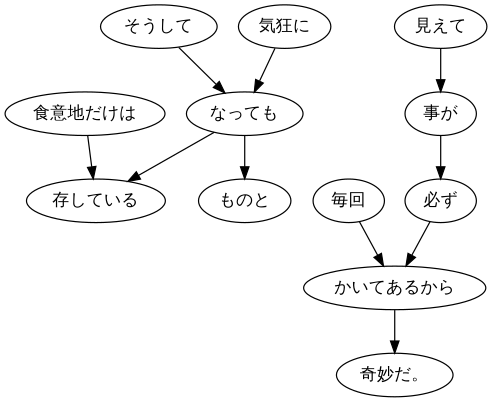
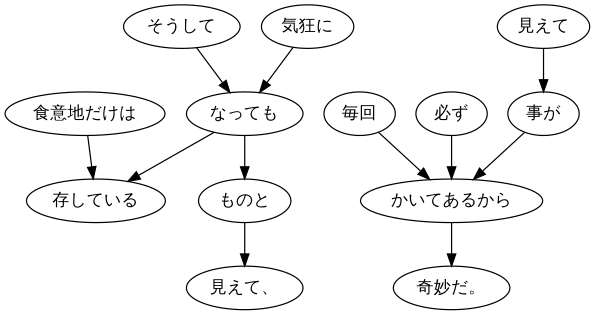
edge "事が" -> "必ず": now "事が" -> "かいてあるから"
node "見えて、": added
